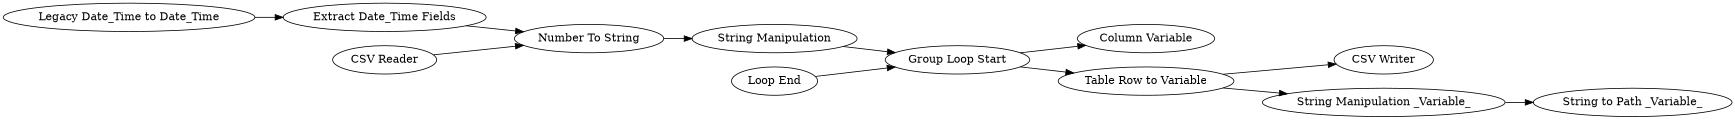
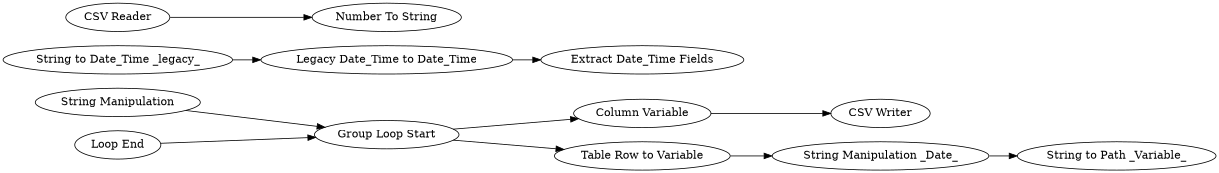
edge "Extract Date_Time Fields" -> "Number To String": removed
edge "Number To String" -> "String Manipulation": removed
node "String to Date_Time _legacy_": added
edge "Table Row to Variable" -> "CSV Writer": now "Column Variable" -> "CSV Writer"
node "String Manipulation _Variable_": label "String Manipulation _Variable_" -> "String Manipulation _Date_"
